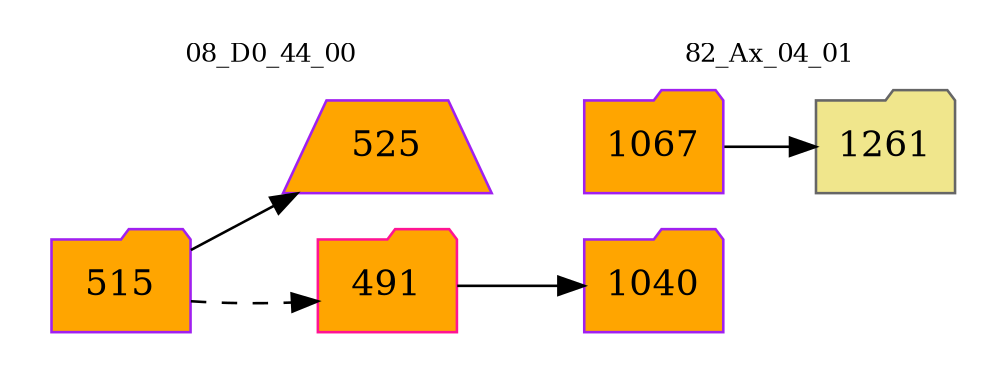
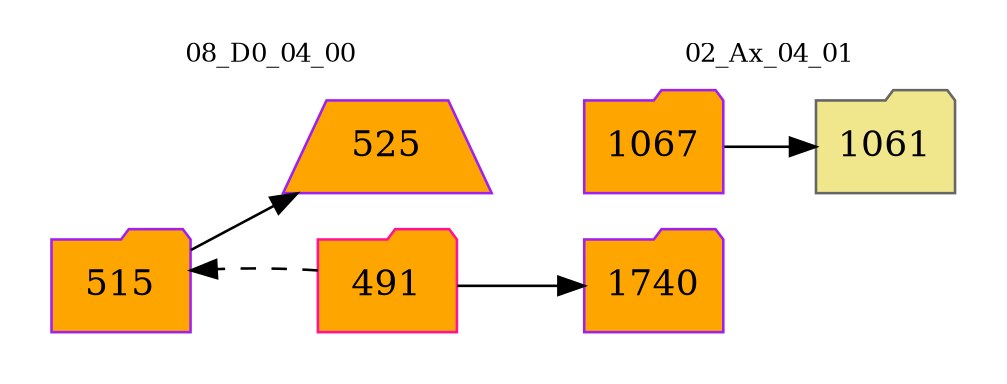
cluster "08_D0_44_00": label "08_D0_44_00" -> "08_D0_04_00"
cluster "82_Ax_04_01": label "82_Ax_04_01" -> "02_Ax_04_01"
node "1261": label "1261" -> "1061"
node "1040": label "1040" -> "1740"
edge "515" -> "491": reversed
